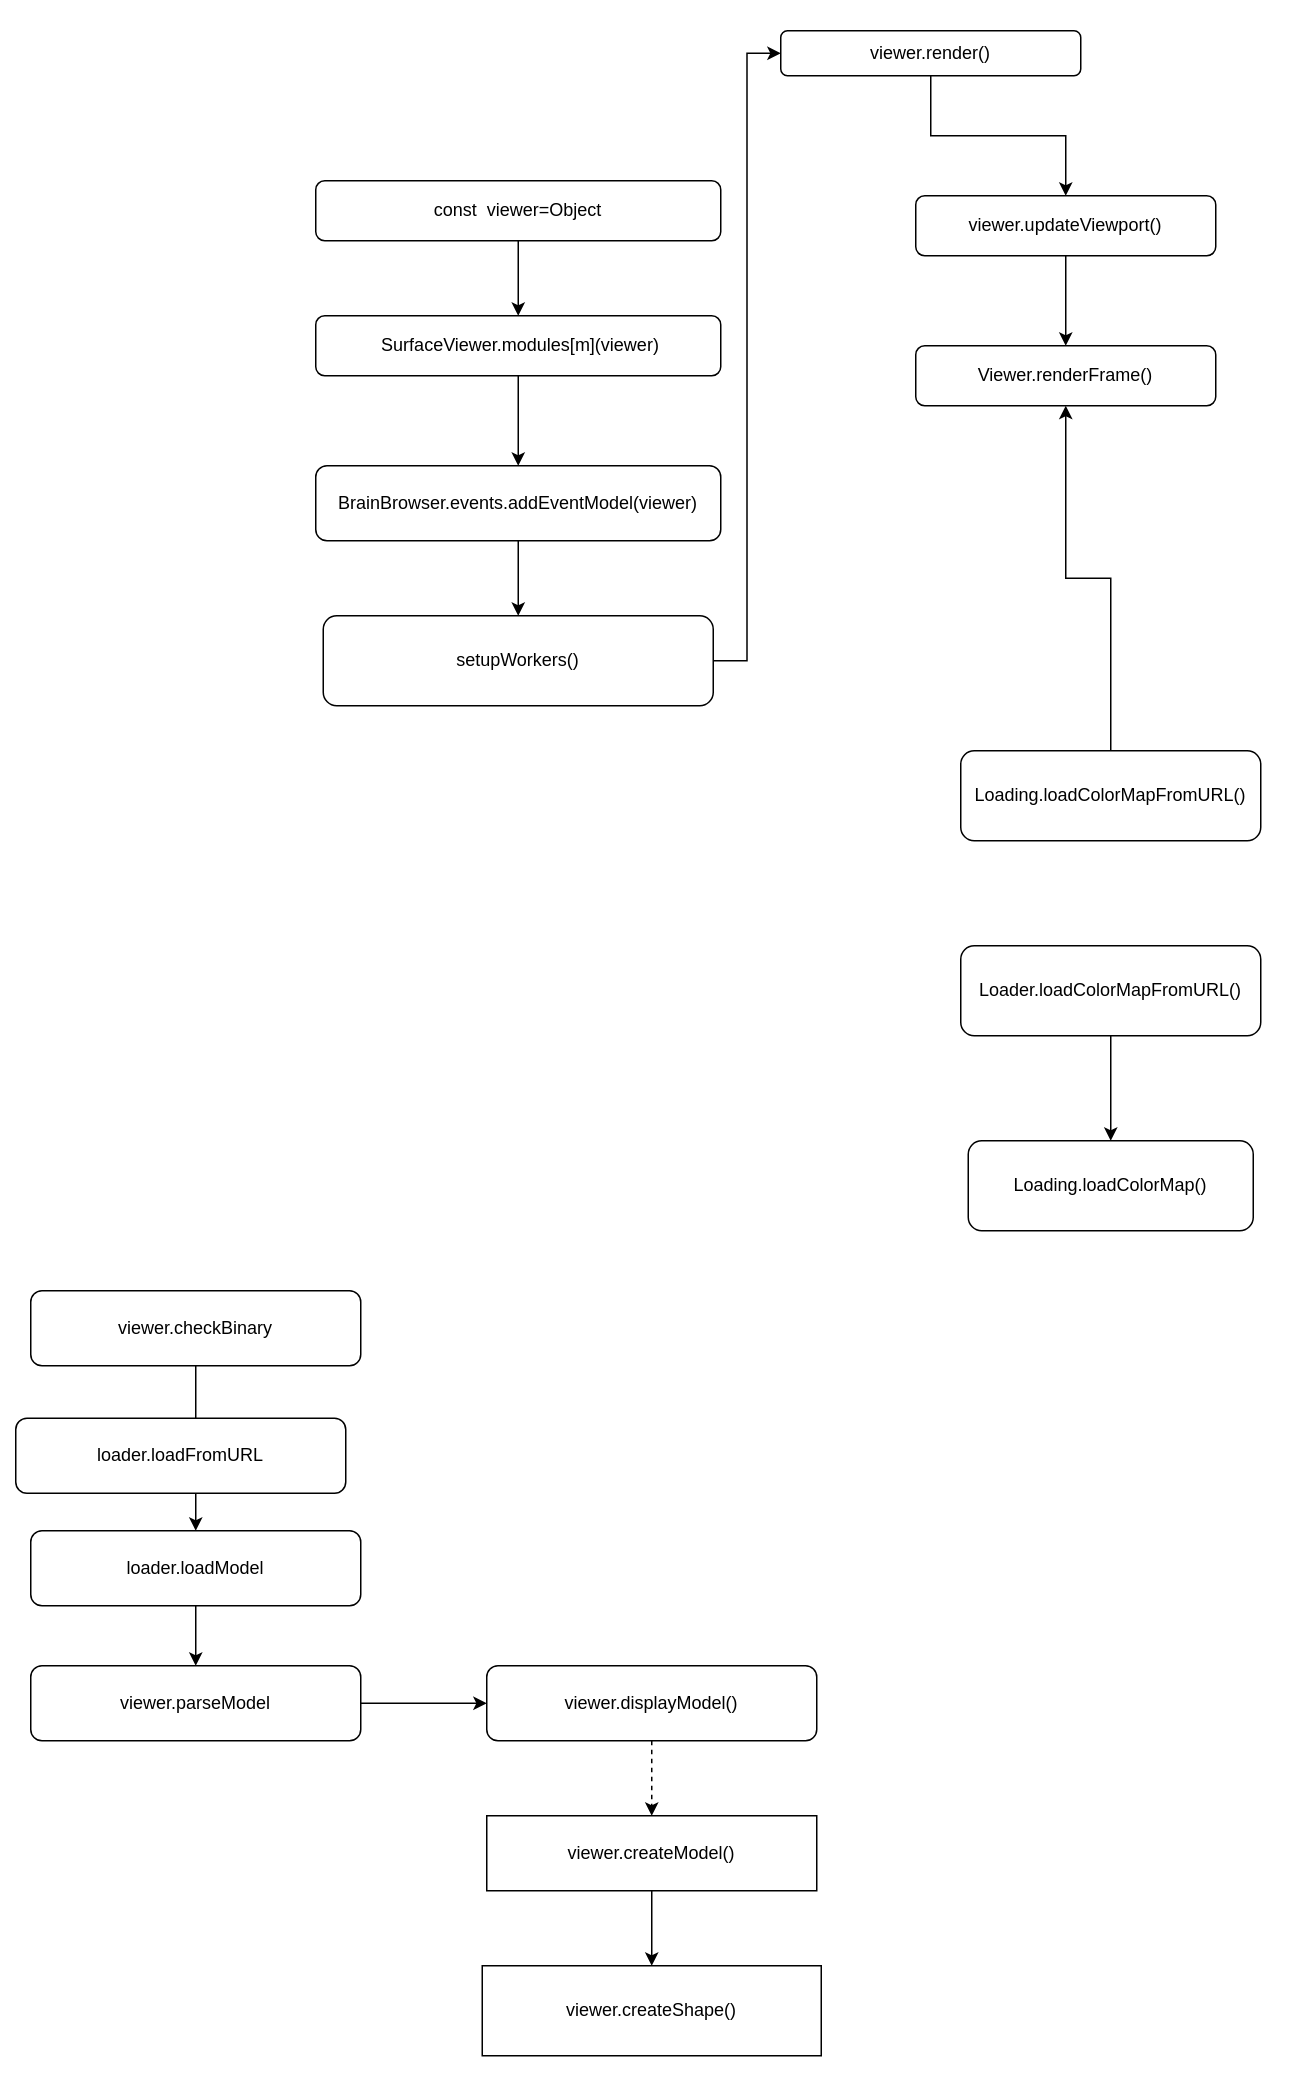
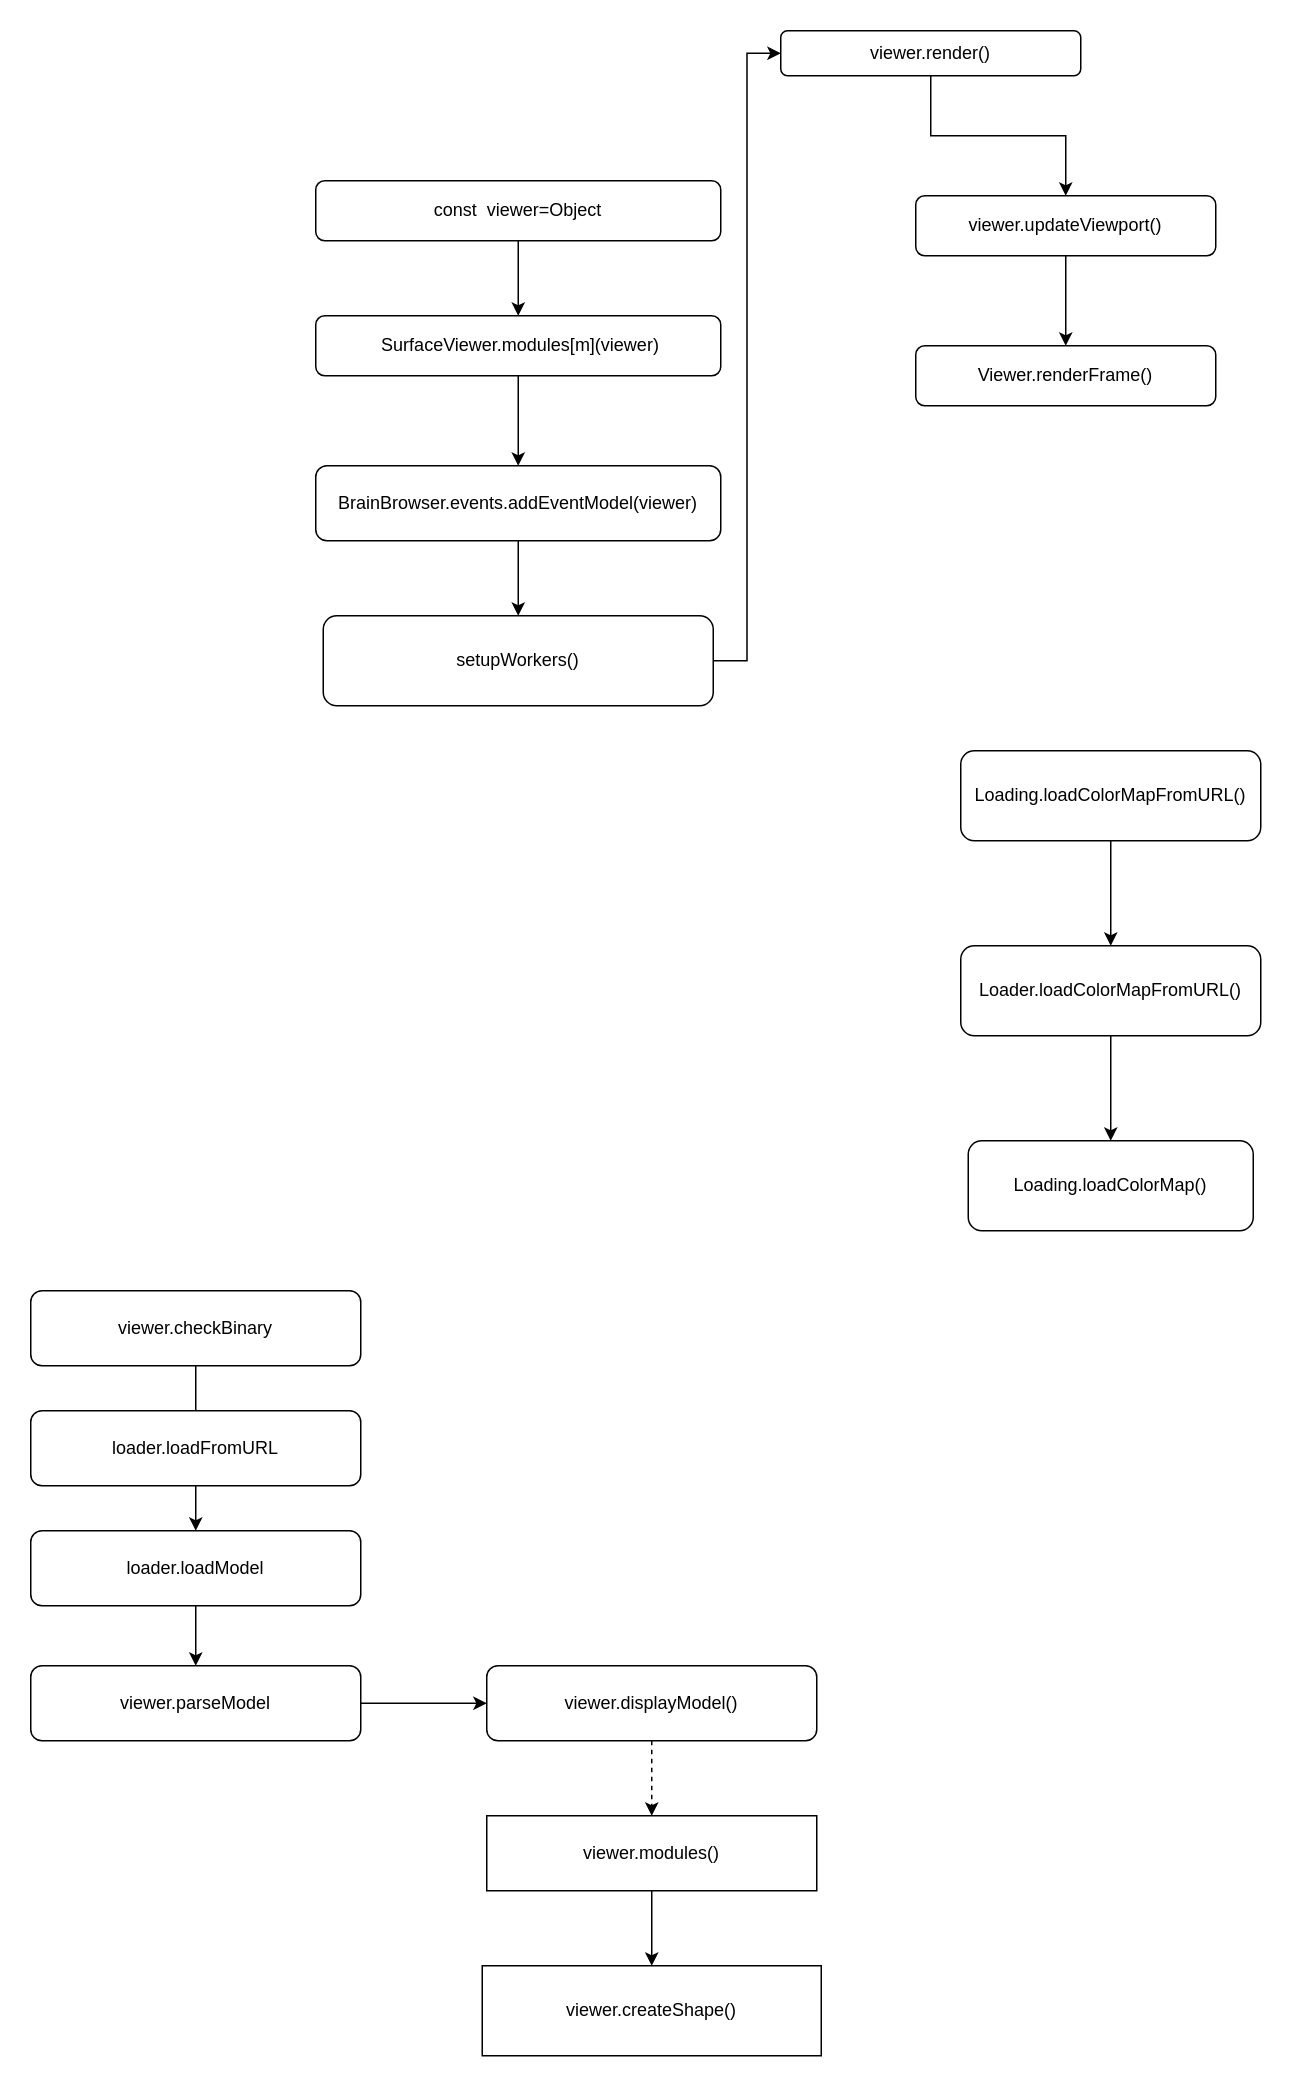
edge "Loading.loadColorMapFromURL()" -> "Viewer.renderFrame()": now "Loading.loadColorMapFromURL()" -> "Loader.loadColorMapFromURL()"
node "loader.loadFromURL": moved (181, 1456) -> (196, 1448)
node "viewer.createModel()": label "viewer.createModel()" -> "viewer.modules()"
